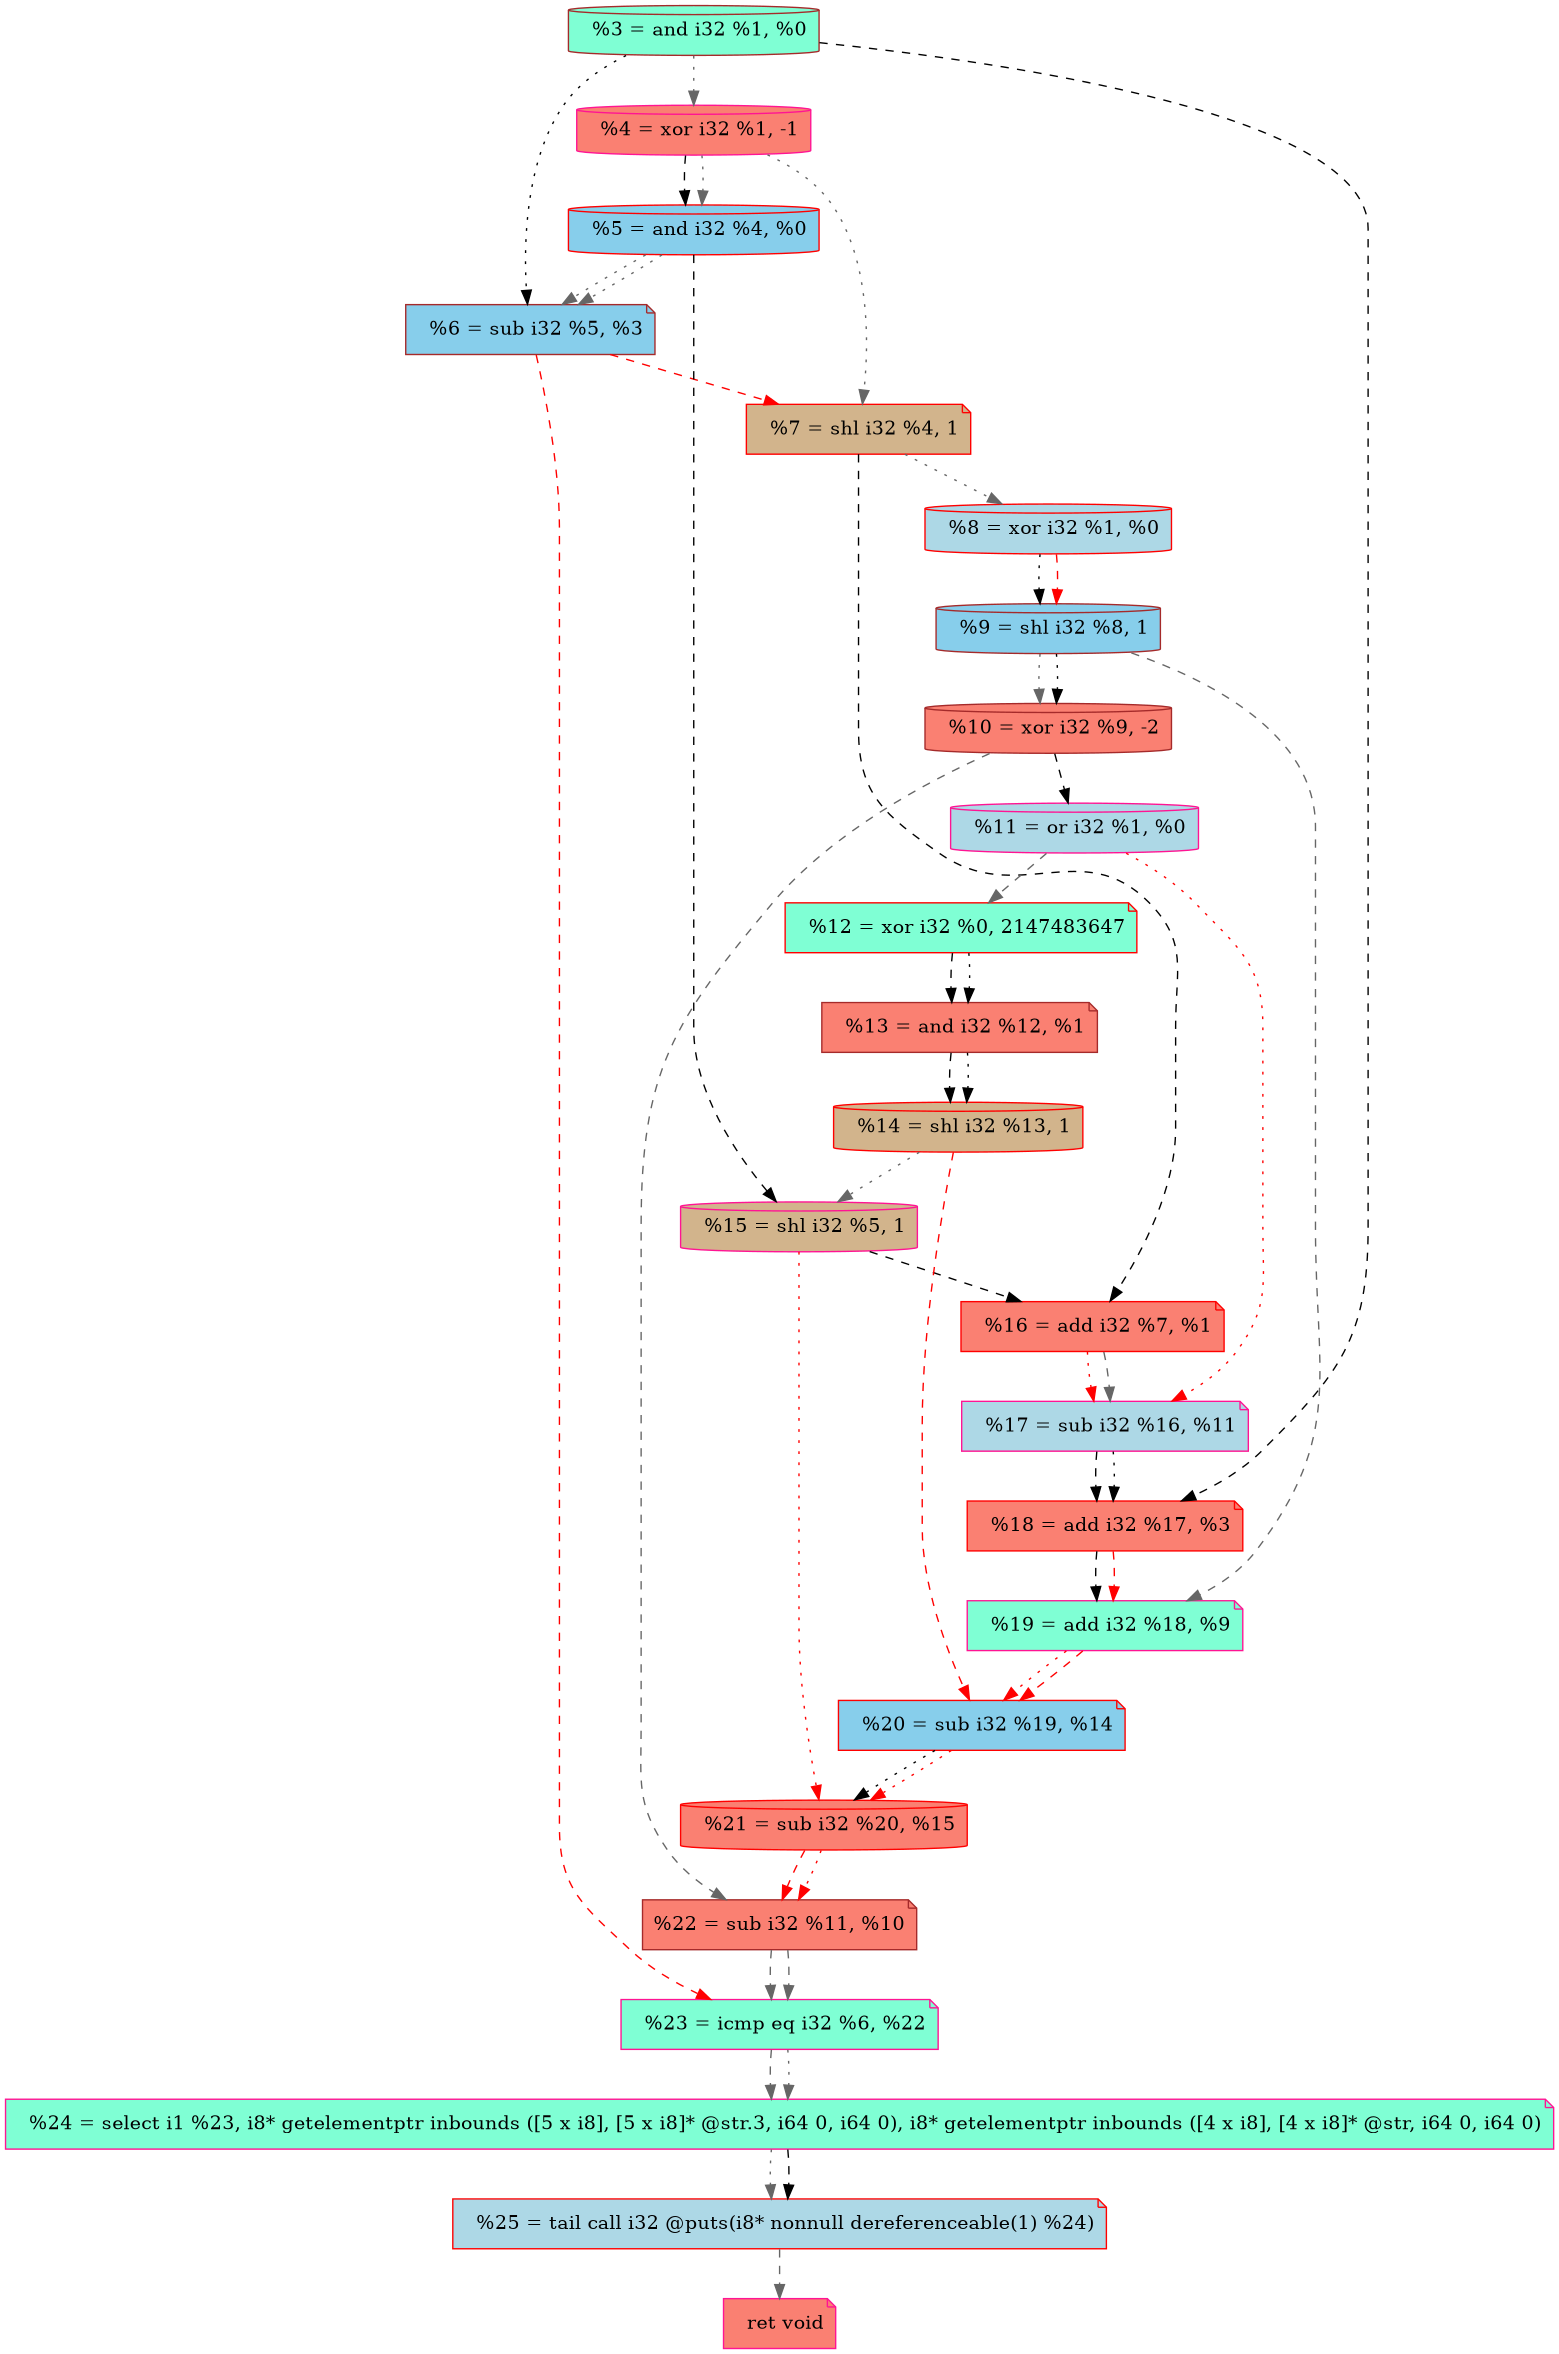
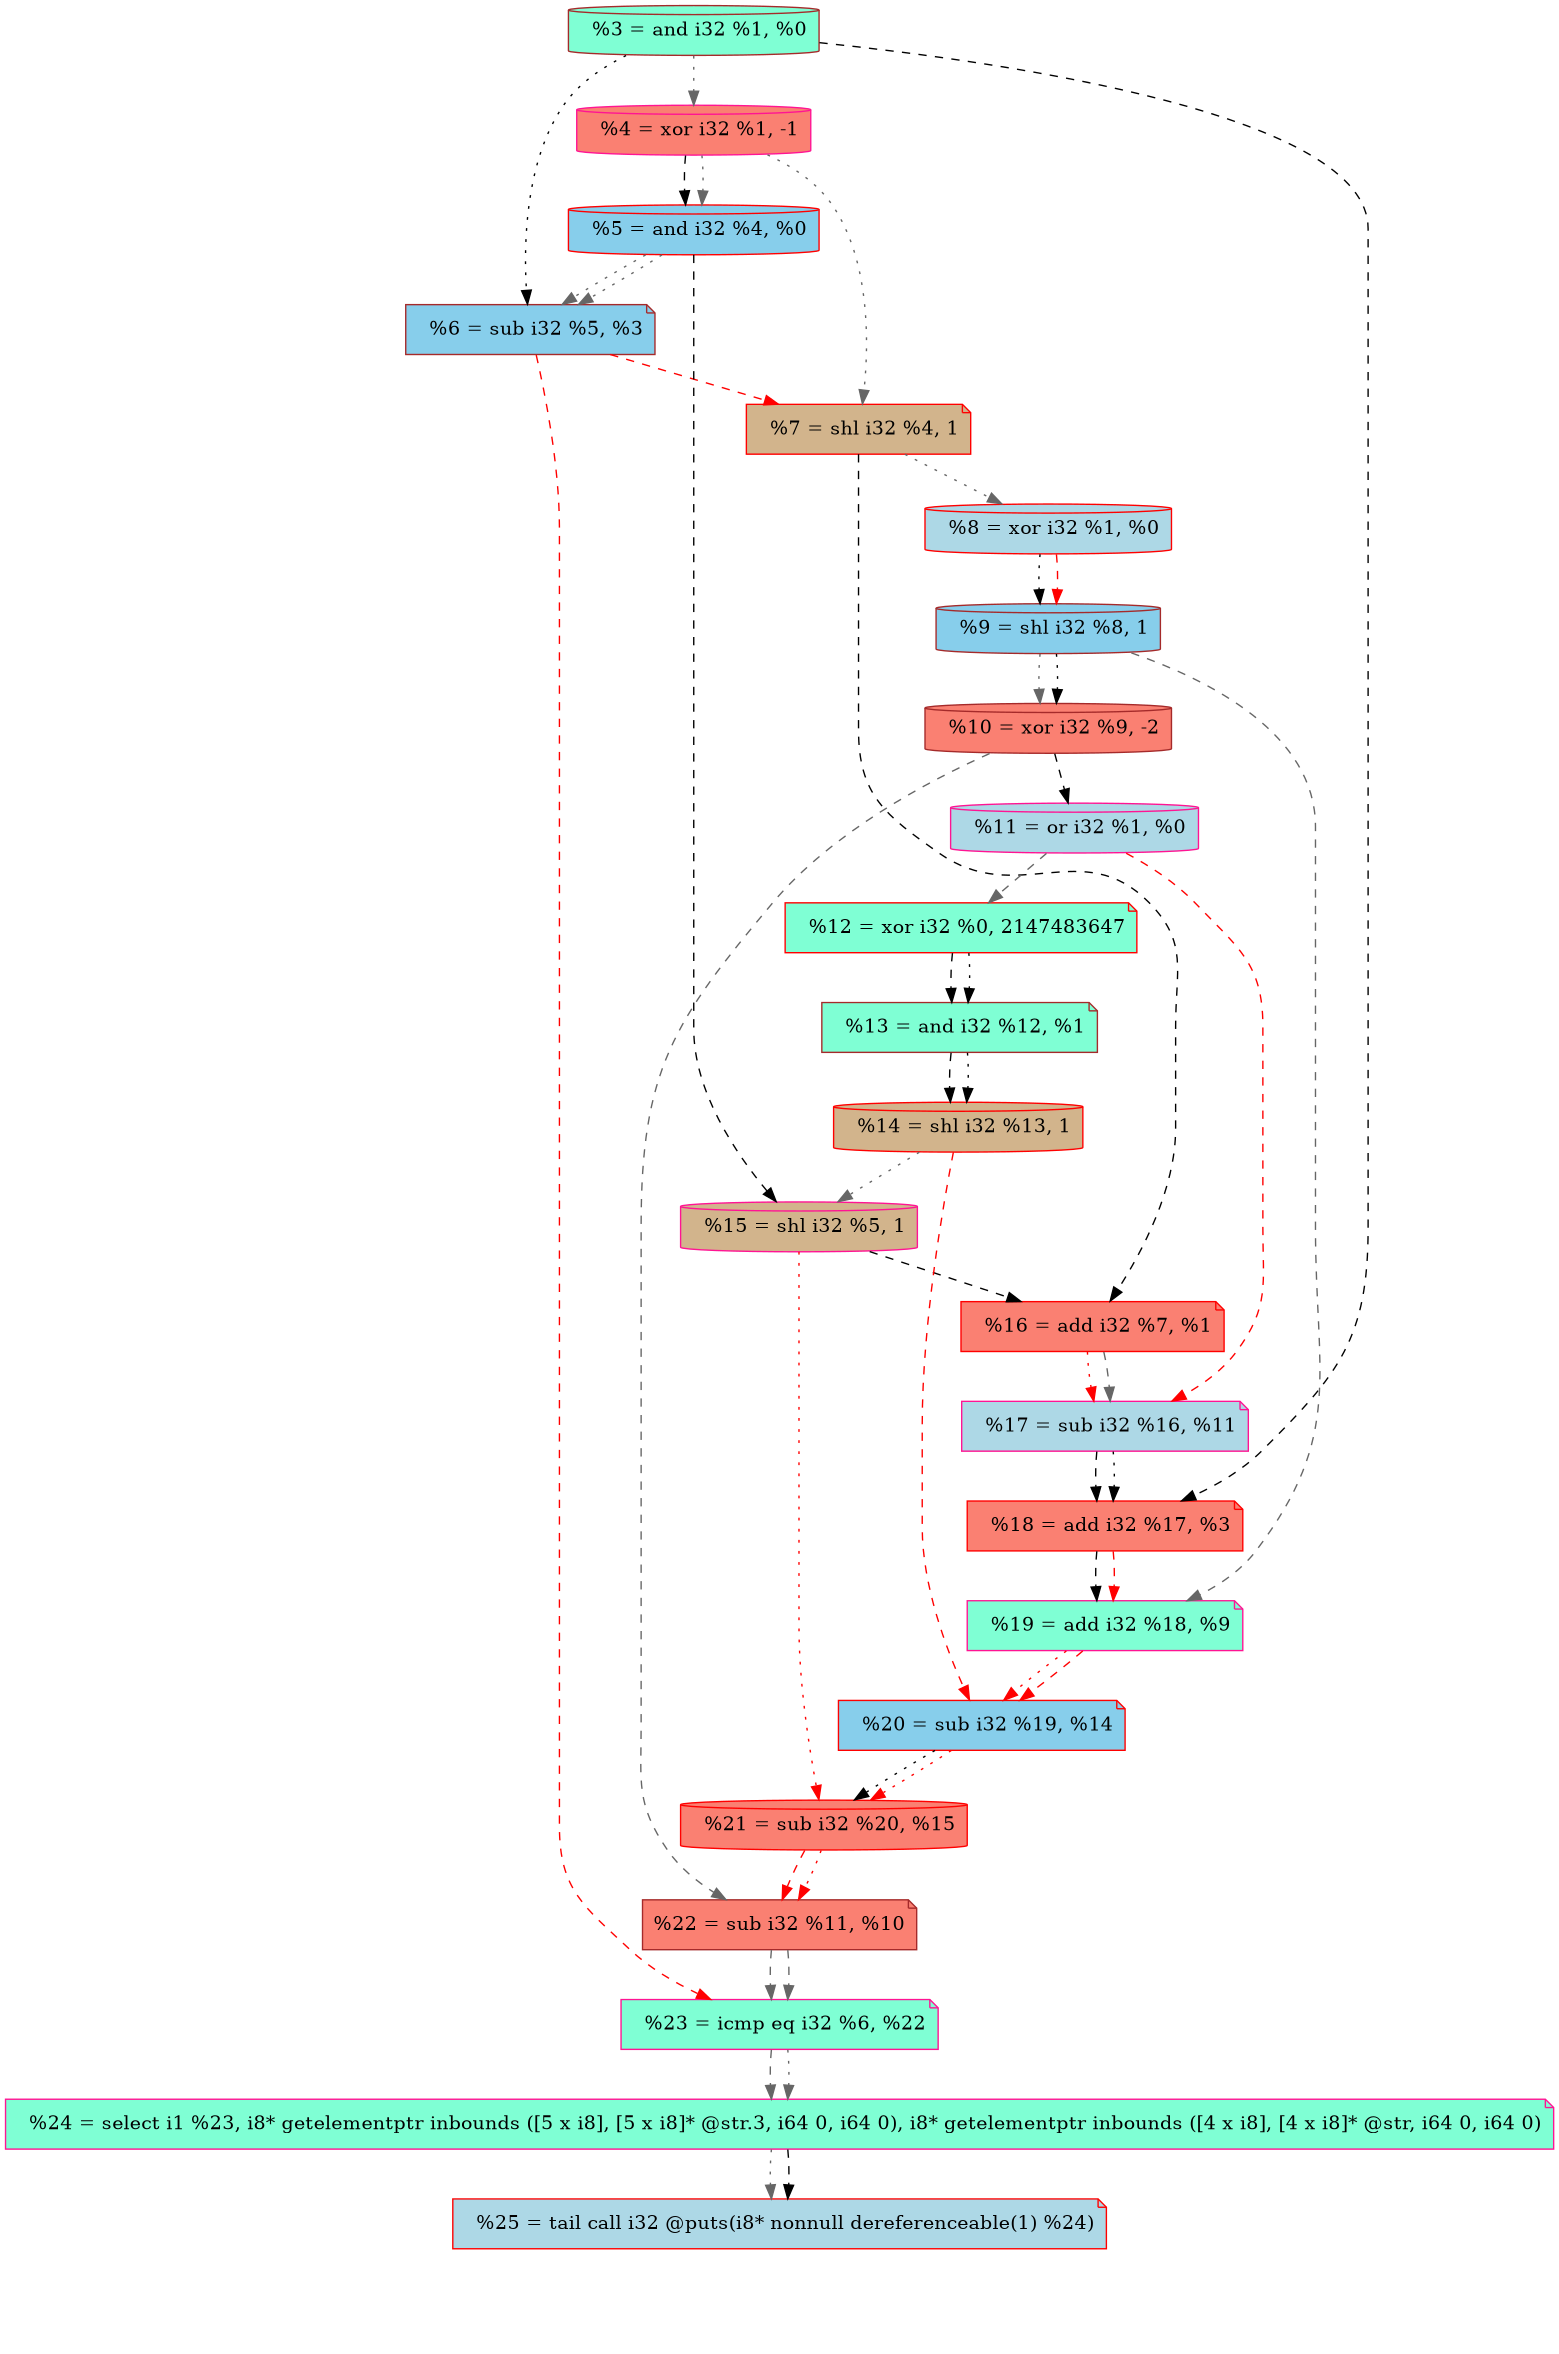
node "%13 = and i32 %12, %1": fillcolor salmon -> aquamarine
edge "%11 = or i32 %1, %0" -> "%17 = sub i32 %16, %11": style dotted -> dashed
node "ret void": removed
